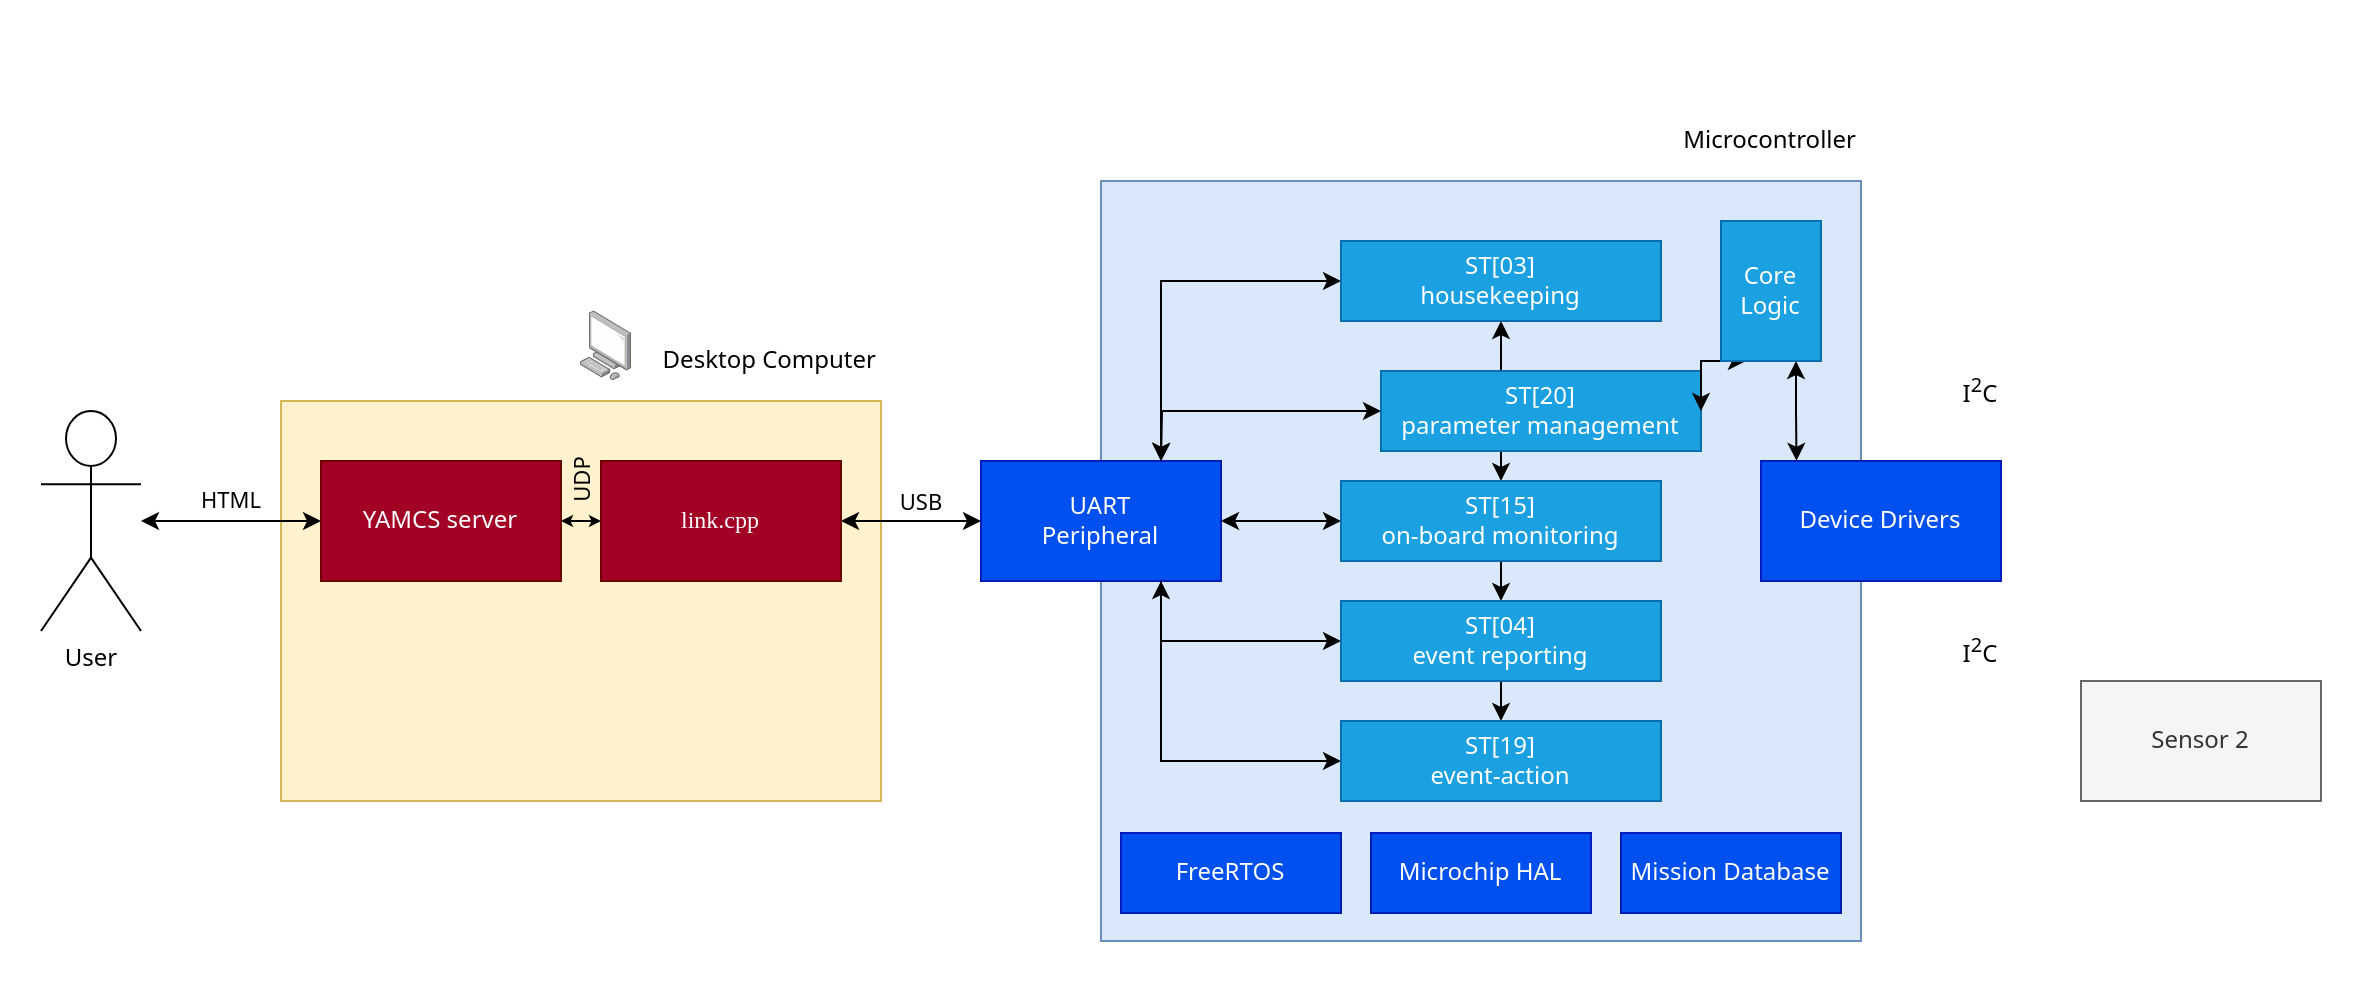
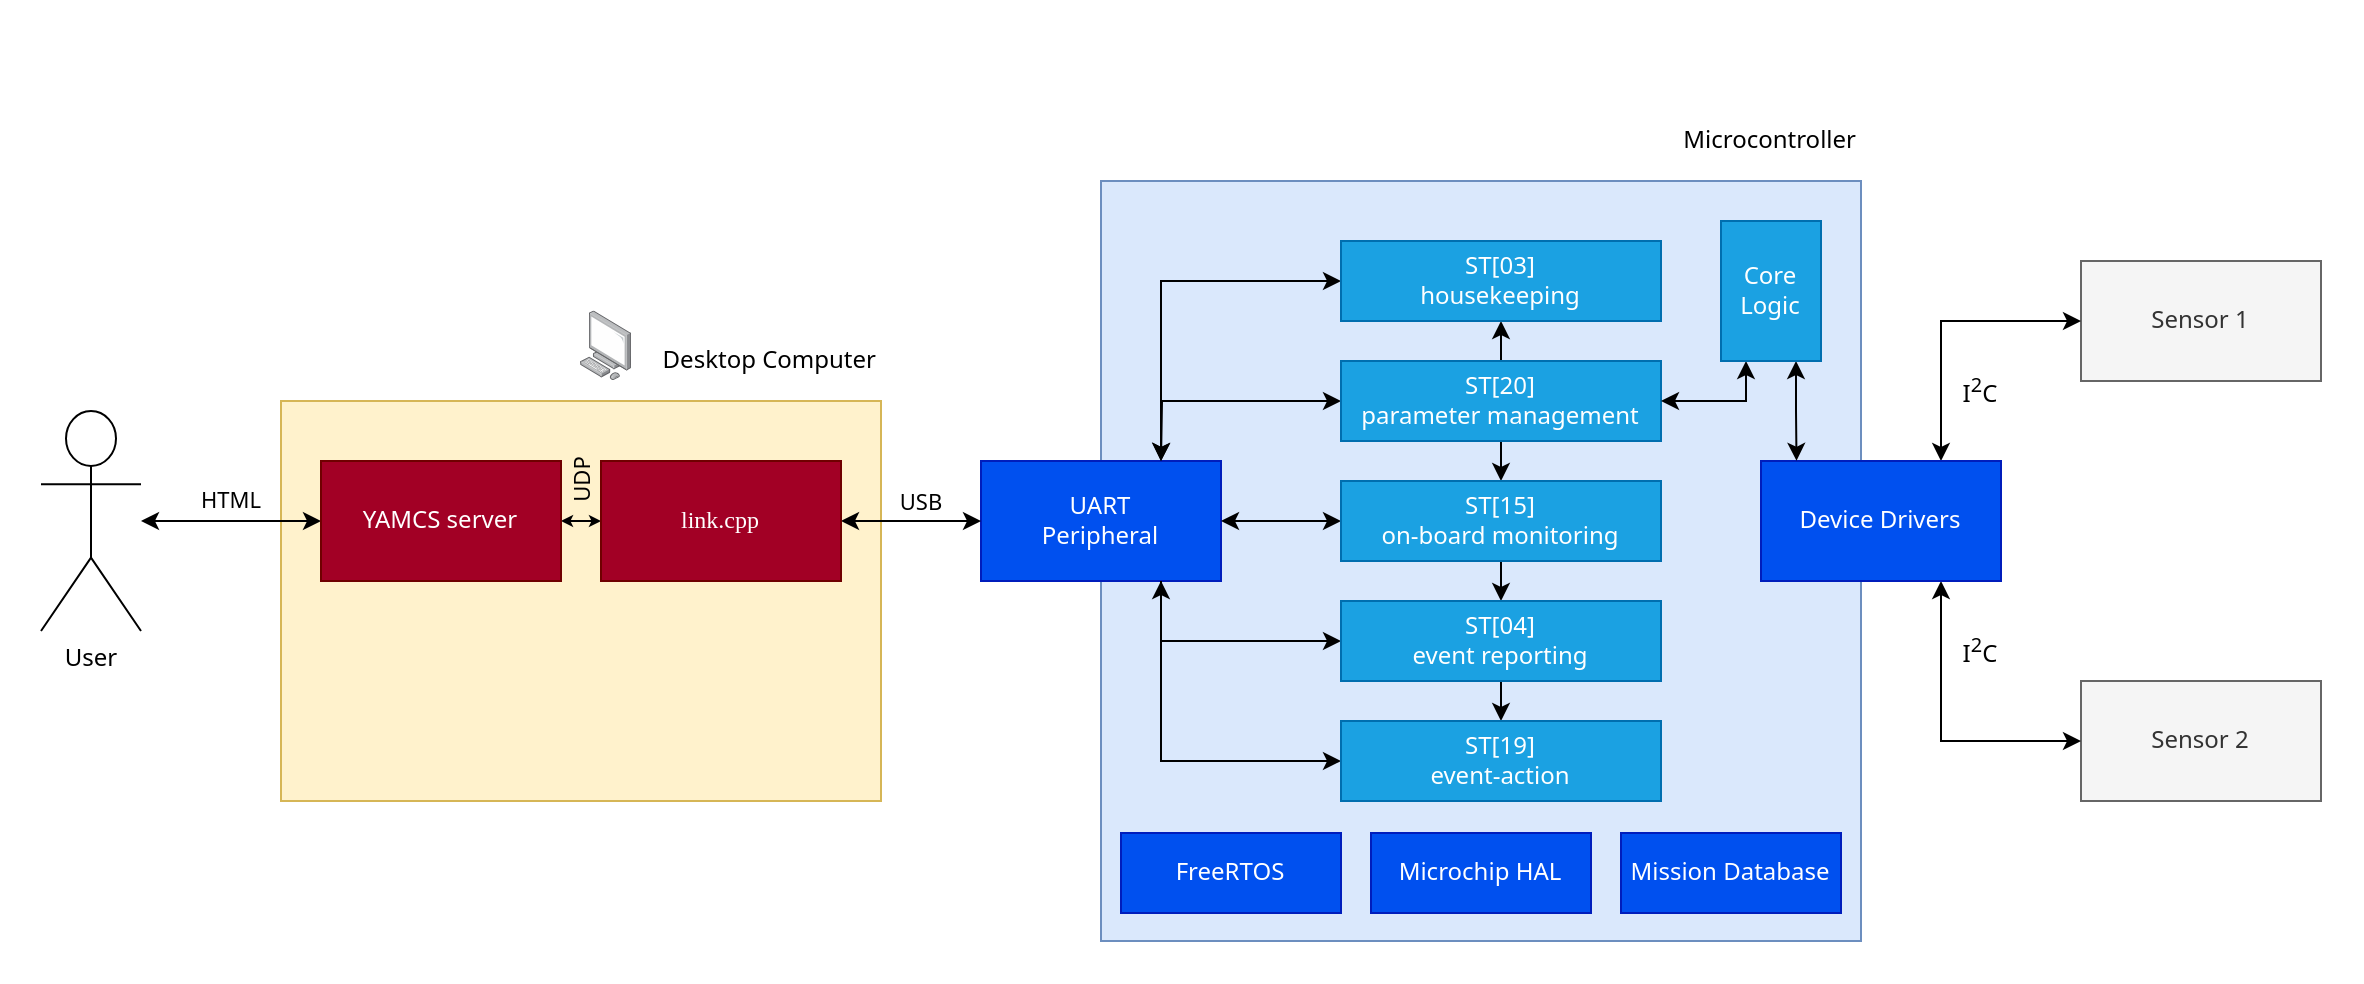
edge "Sensor 1" -- "Device Drivers": added
node "Sensor 1": added
node "ST[20] parameter management": moved (1541, 411) -> (1501, 401)
edge "Device Drivers" -- "Sensor 2": added
